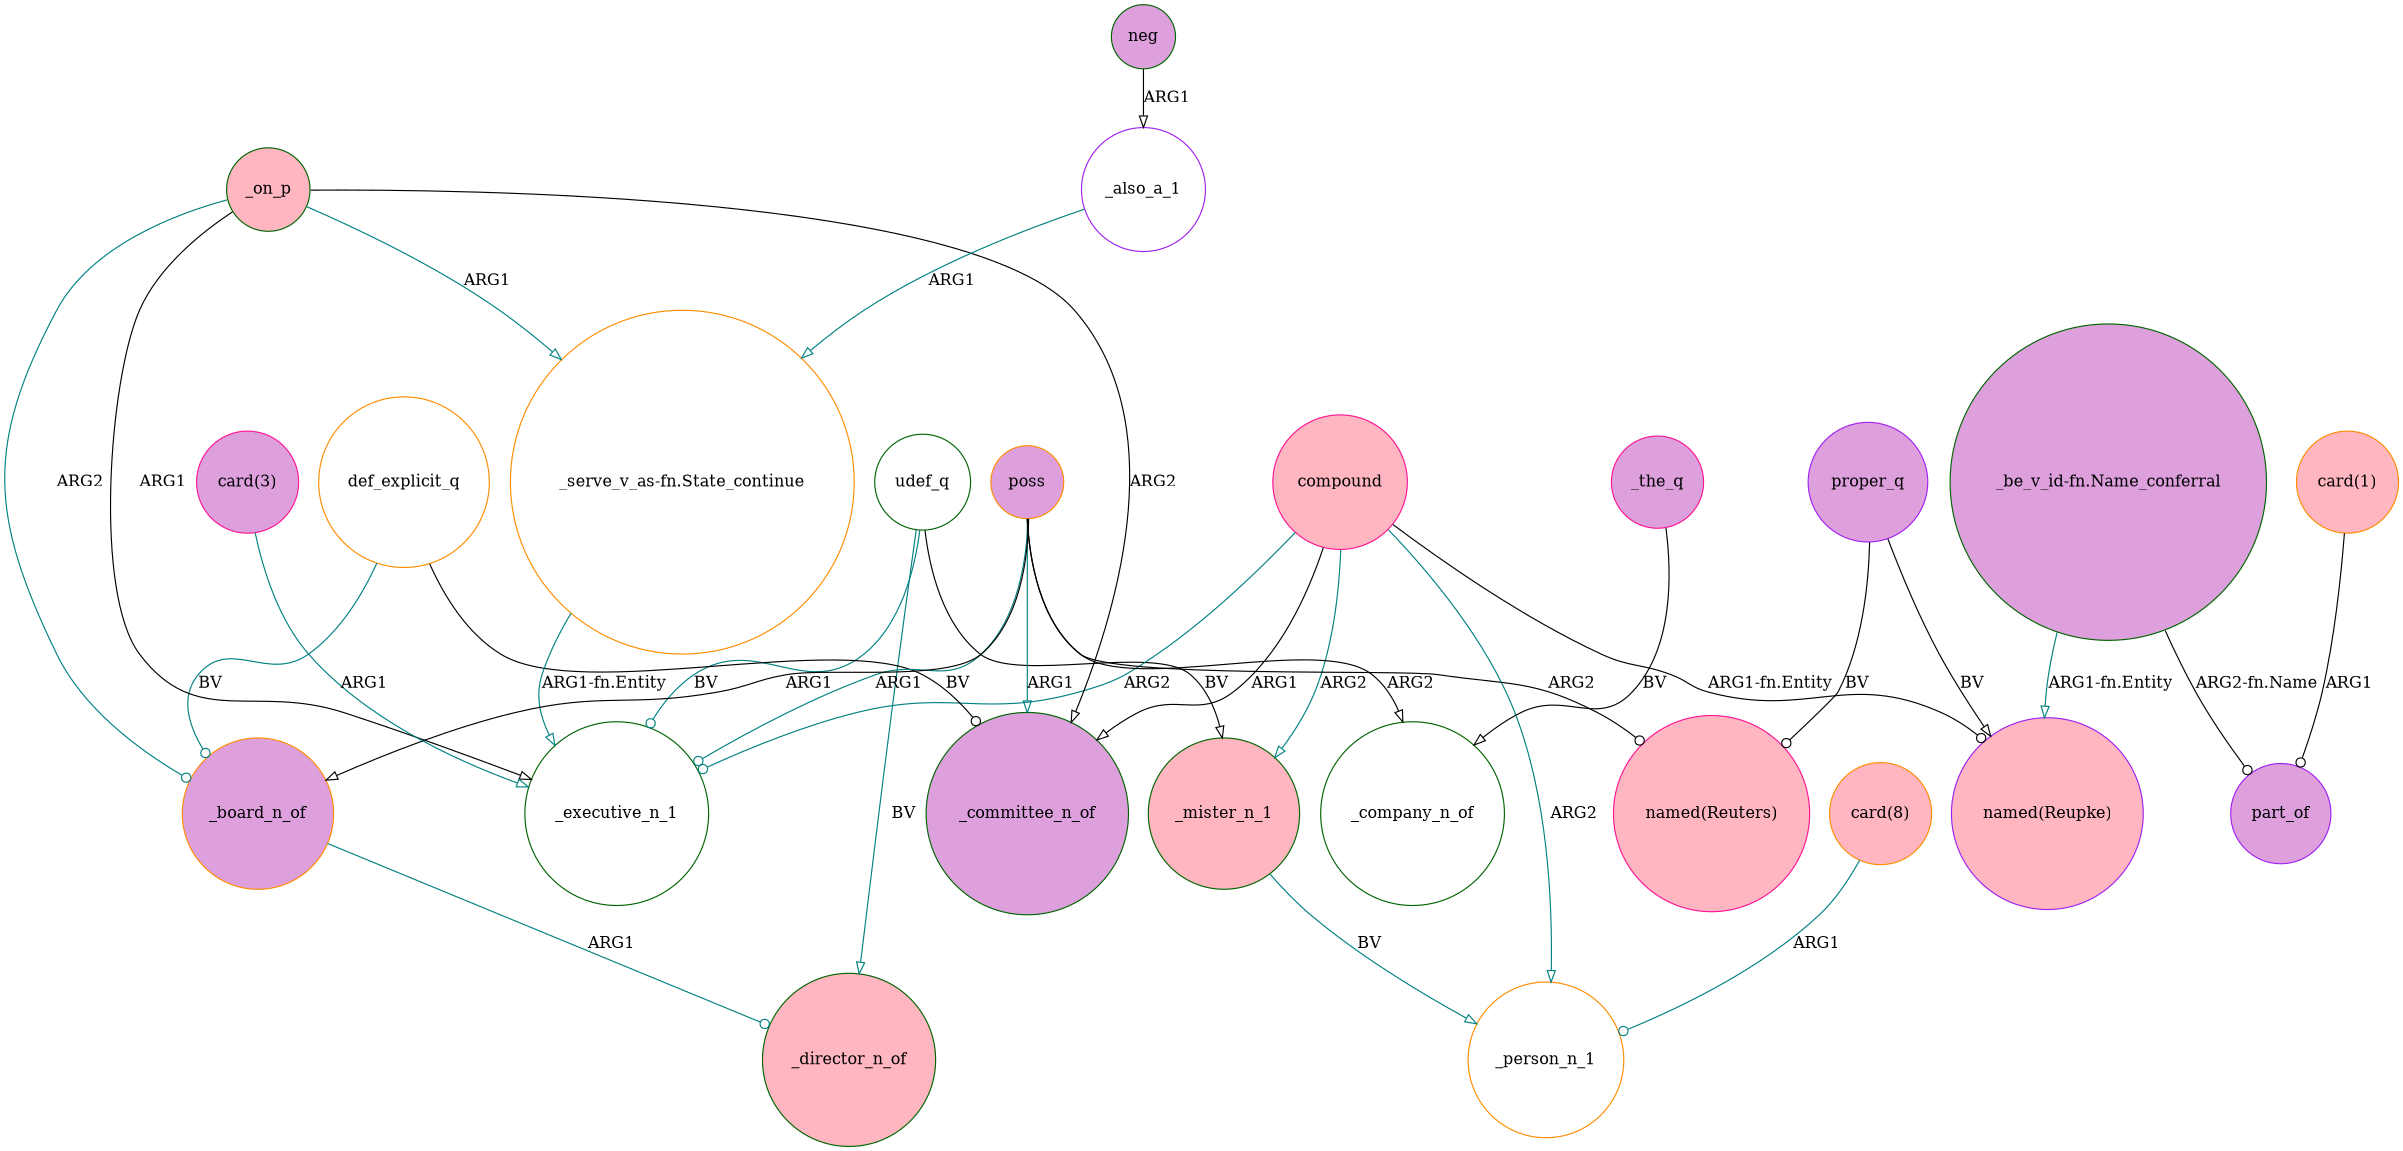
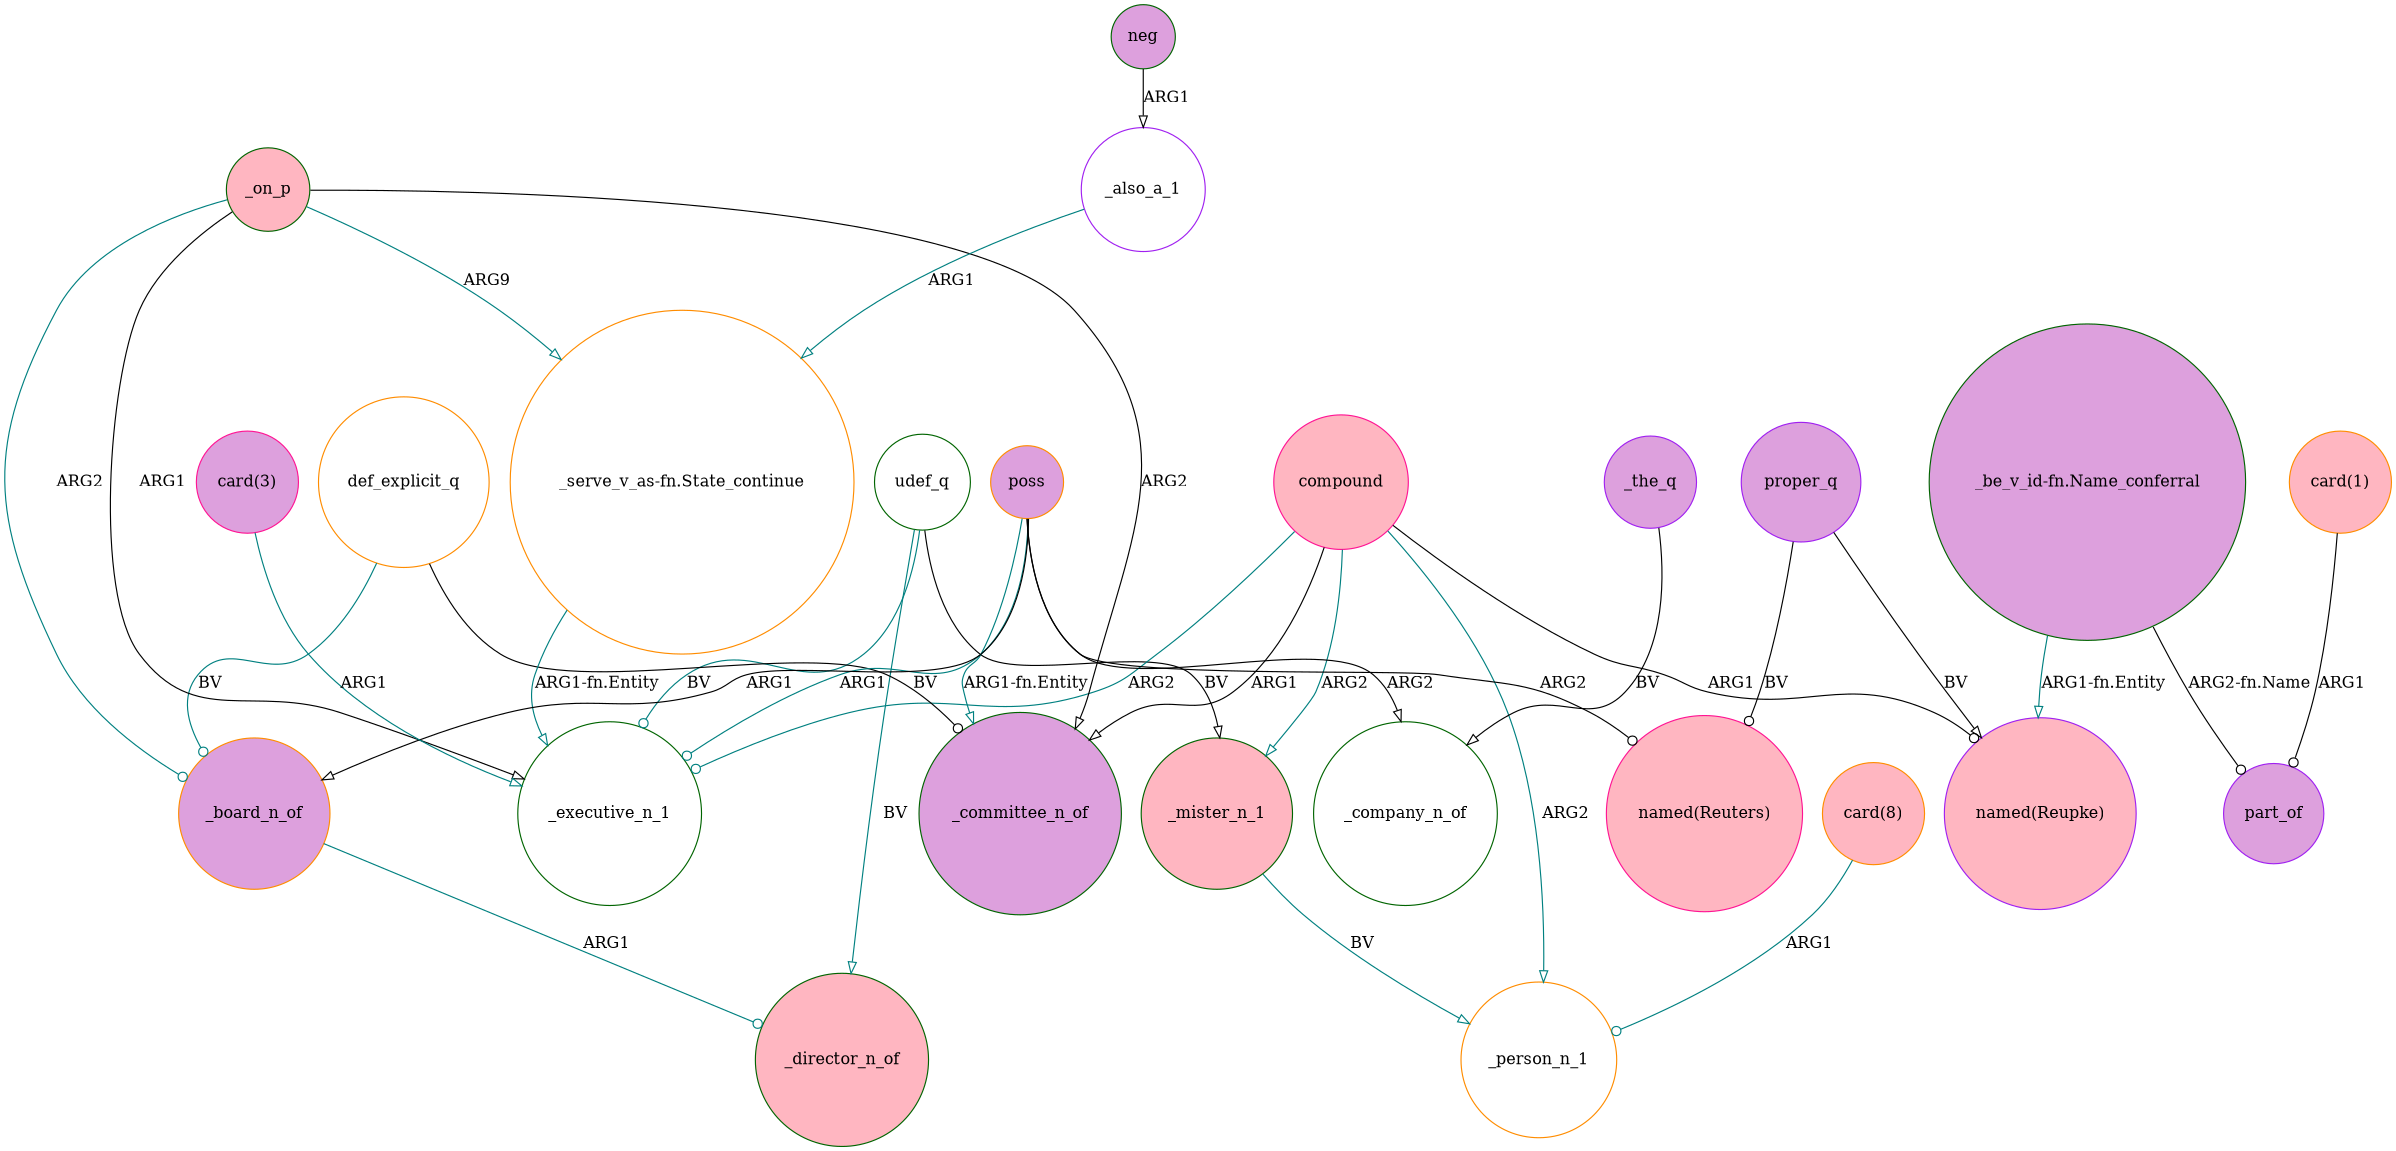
edge "_on_p" -> "_serve_v_as-fn.State_continue": label "ARG1" -> "ARG9"
node "_the_q": color deeppink -> purple
edge "poss" -> "_committee_n_of": label "ARG1" -> "ARG1-fn.Entity"
edge "compound" -> "named(Reupke)": label "ARG1-fn.Entity" -> "ARG1"
